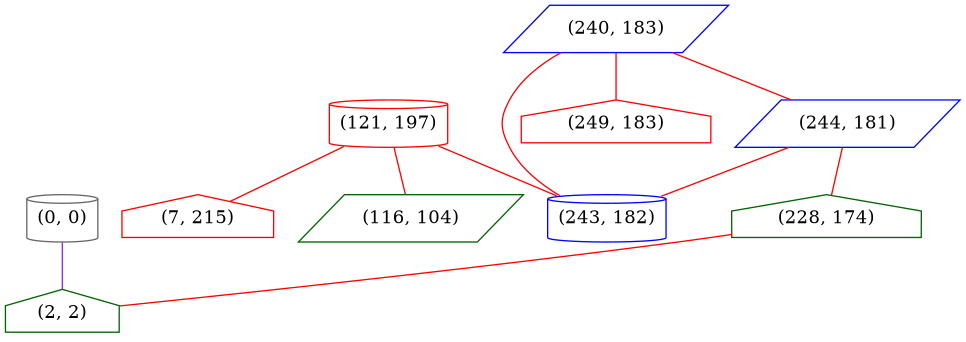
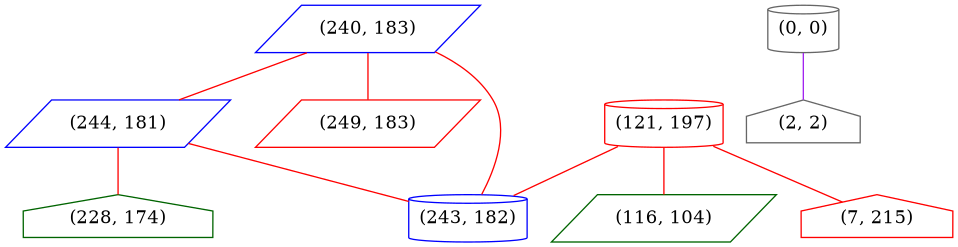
node "(249, 183)": shape house -> parallelogram
edge "(228, 174)" -- "(2, 2)": removed
node "(2, 2)": color darkgreen -> gray40
